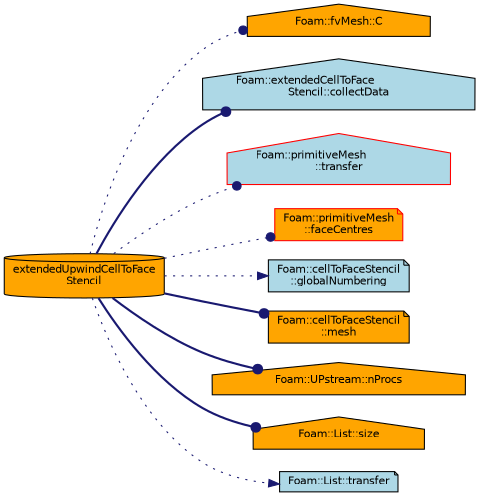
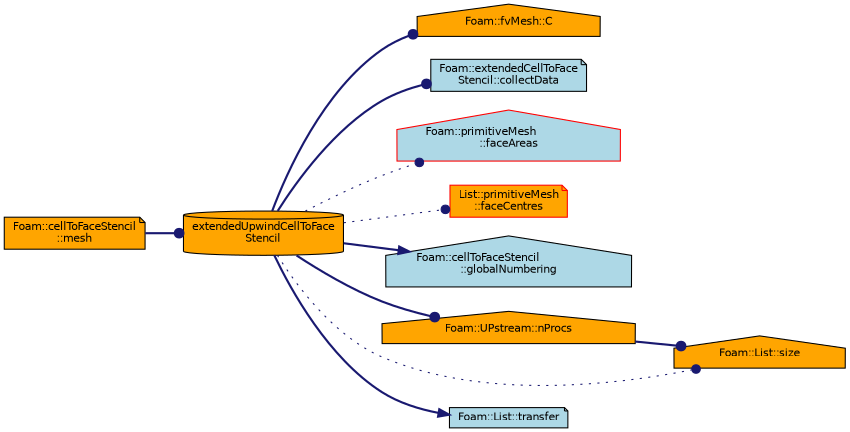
node "Foam::extendedCellToFace Stencil::collectData": shape house -> note
edge "extendedUpwindCellToFace Stencil" -> "Foam::fvMesh::C": style dotted -> bold
node "Foam::primitiveMesh ::transfer": label "Foam::primitiveMesh ::transfer" -> "Foam::primitiveMesh ::faceAreas"
node "Foam::primitiveMesh ::faceCentres": label "Foam::primitiveMesh ::faceCentres" -> "List::primitiveMesh ::faceCentres"
edge "extendedUpwindCellToFace Stencil" -> "Foam::cellToFaceStencil ::globalNumbering": style dotted -> bold
node "Foam::cellToFaceStencil ::globalNumbering": shape note -> house
edge "extendedUpwindCellToFace Stencil" -> "Foam::cellToFaceStencil ::mesh": reversed
edge "Foam::UPstream::nProcs" -> "Foam::List::size": added
edge "extendedUpwindCellToFace Stencil" -> "Foam::List::size": style bold -> dotted
edge "extendedUpwindCellToFace Stencil" -> "Foam::List::transfer": style dotted -> bold
